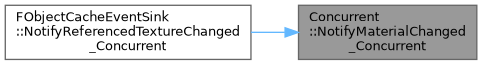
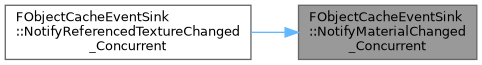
node "Concurrent ::NotifyMaterialChanged _Concurrent": label "Concurrent ::NotifyMaterialChanged _Concurrent" -> "FObjectCacheEventSink ::NotifyMaterialChanged _Concurrent"
